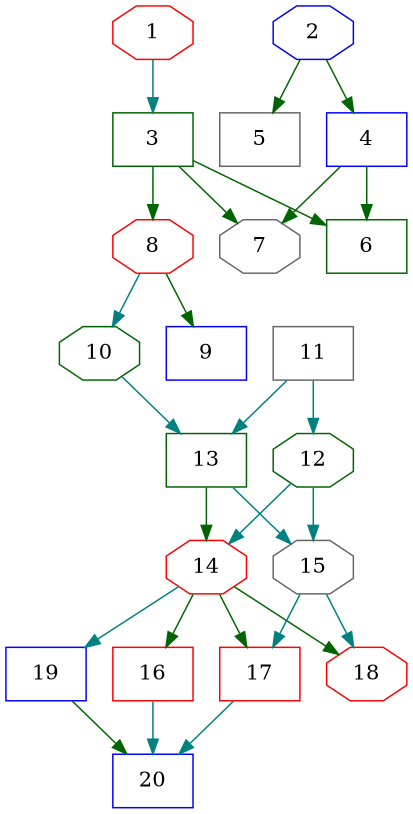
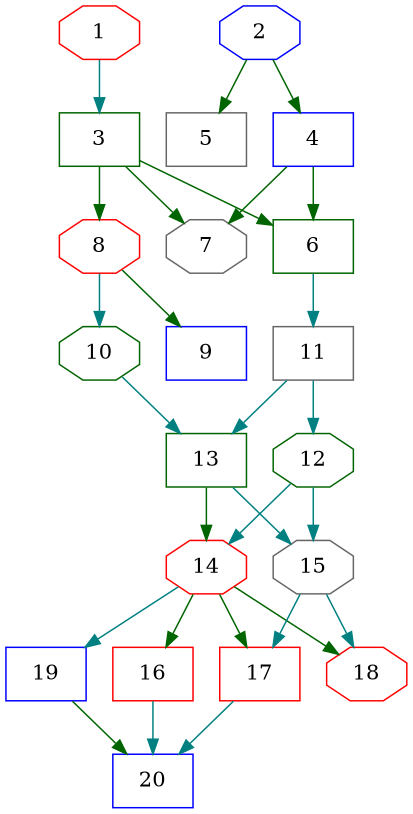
edge "6" -> "11": added
